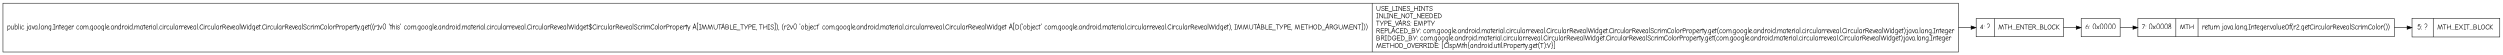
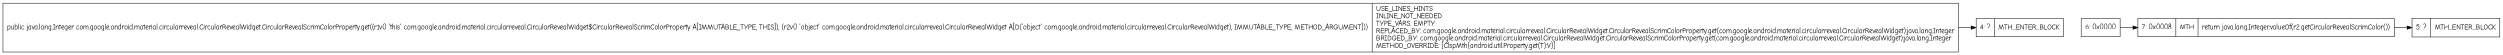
node "5: ?": text "MTH_EXIT_BLOCK" -> "MTH_ENTER_BLOCK"
edge "4: ?" -> "6: 0x0000": removed
